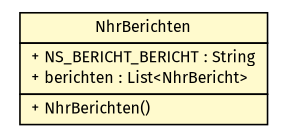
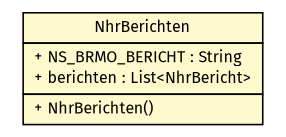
node "NhrBerichten": text "+ NS_BERICHT_BERICHT : String" -> "+ NS_BRMO_BERICHT : String"
